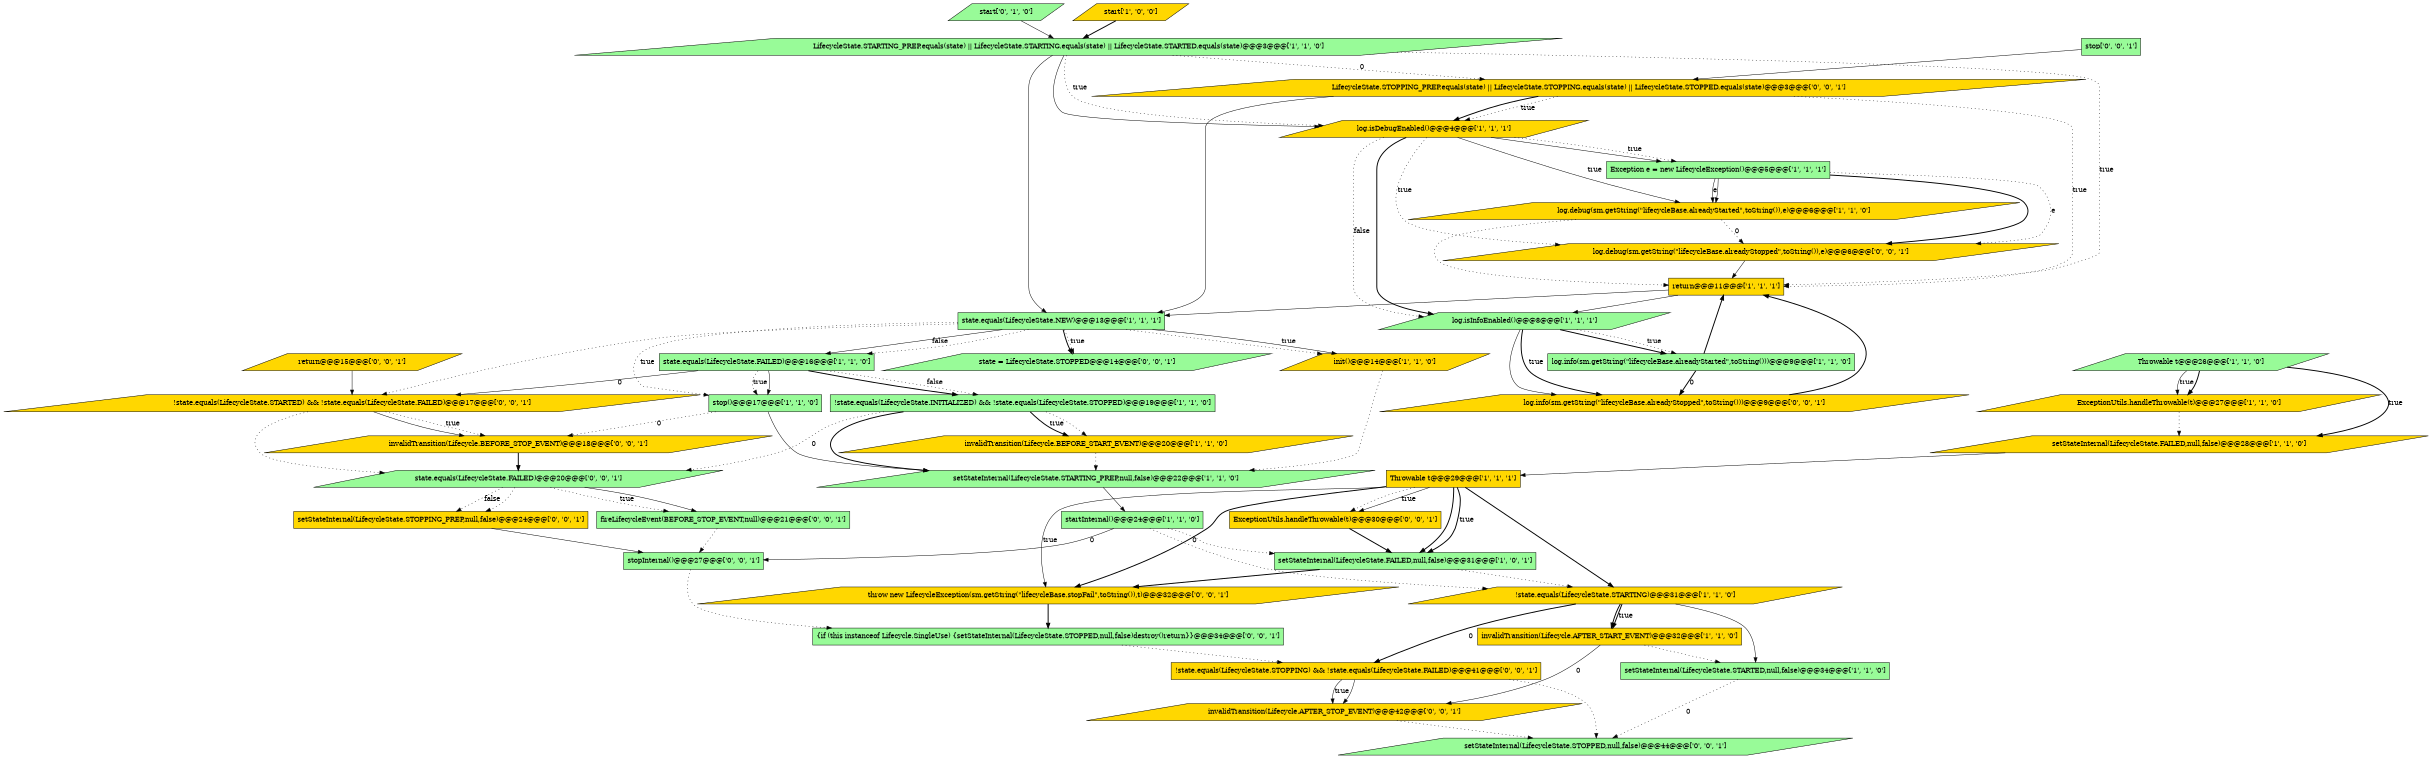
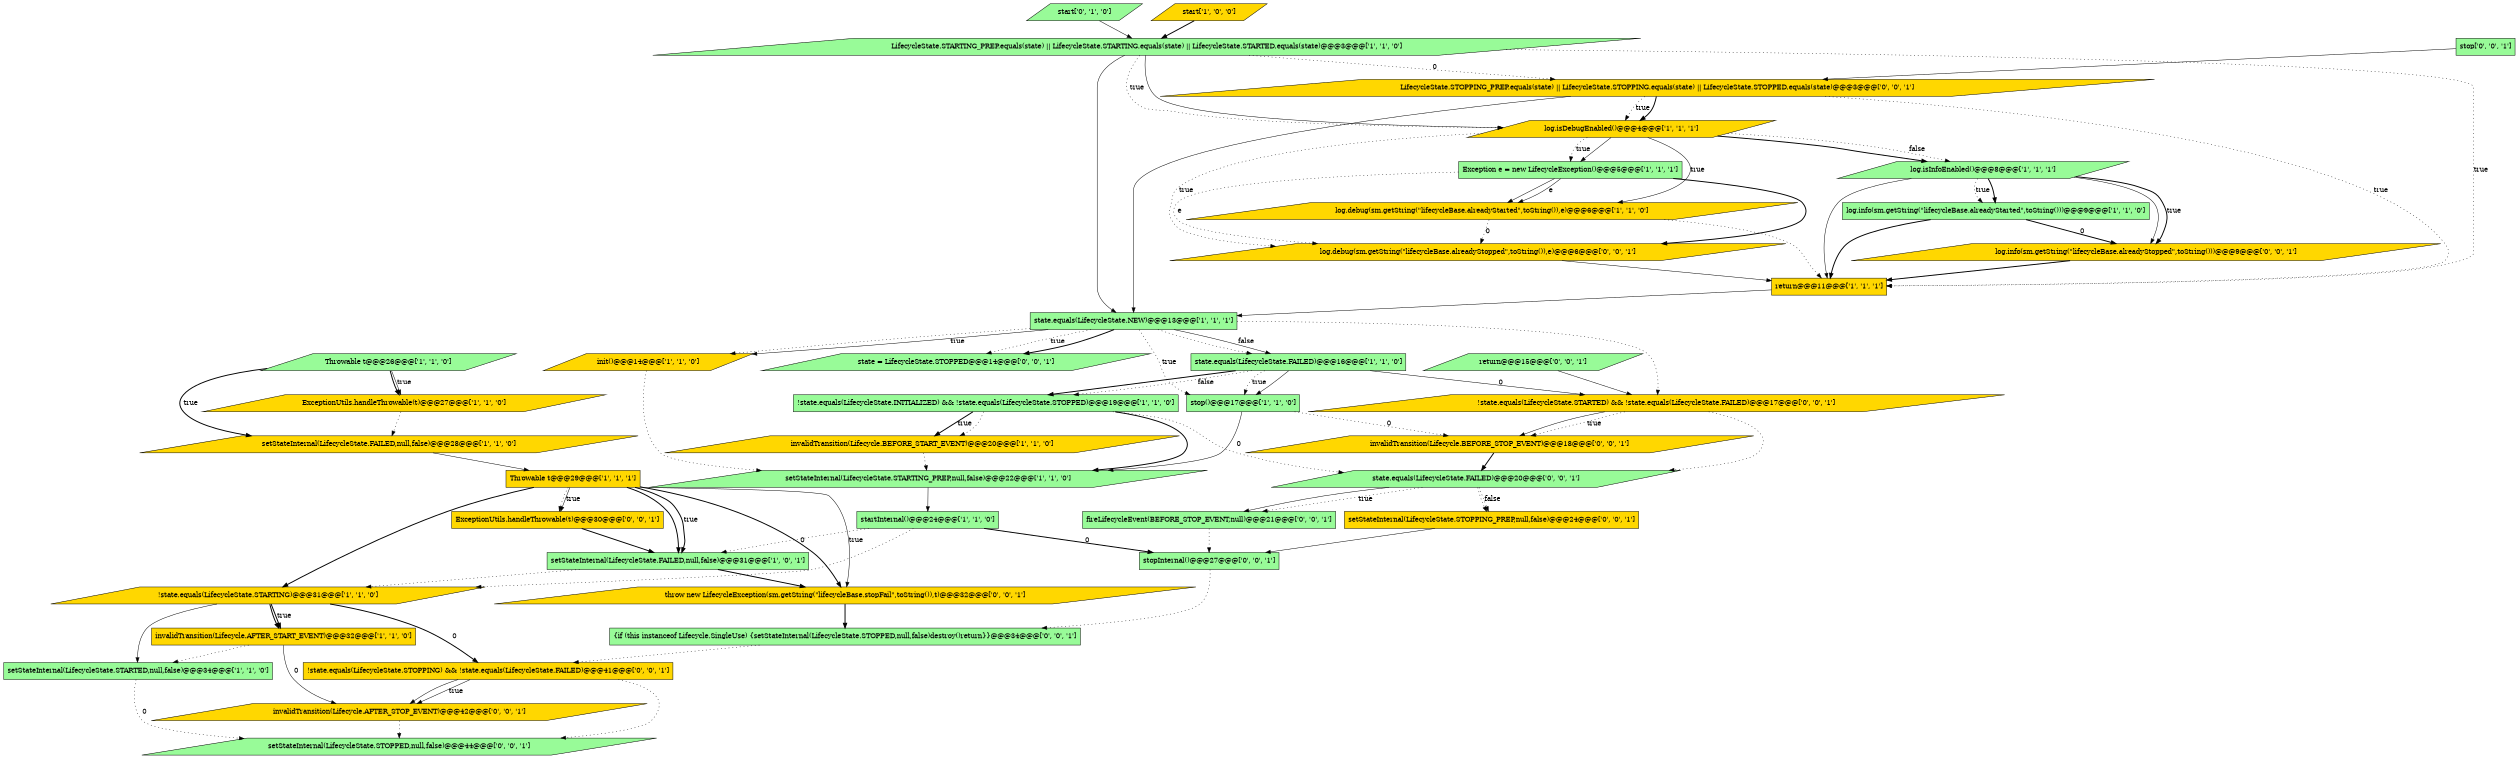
edge "return@@@11@@@['1', '1', '1']" -> "log.isInfoEnabled()@@@8@@@['1', '1', '1']": reversed
node "return@@@15@@@['0', '0', '1']": fillcolor gold -> palegreen
edge "startInternal()@@@24@@@['1', '1', '0']" -> "stopInternal()@@@27@@@['0', '0', '1']": style solid -> bold
